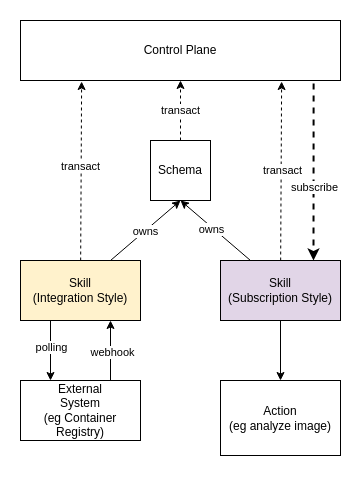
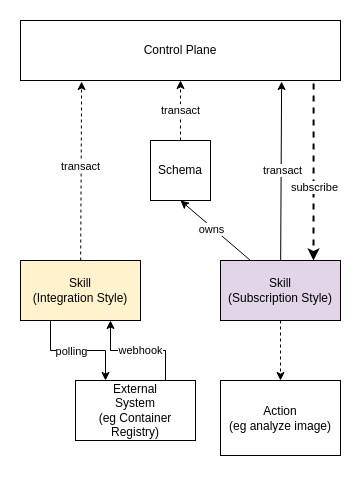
edge "Skill (Subscription Style)" -> "Control Plane": style dashed -> solid
edge "Skill (Integration Style)" -> "Schema": removed, label "owns"
edge "Skill (Subscription Style)" -> "Action (eg analyze image)": style solid -> dashed
node "External System (eg Container Registry)": moved (81, 411) -> (136, 411)
